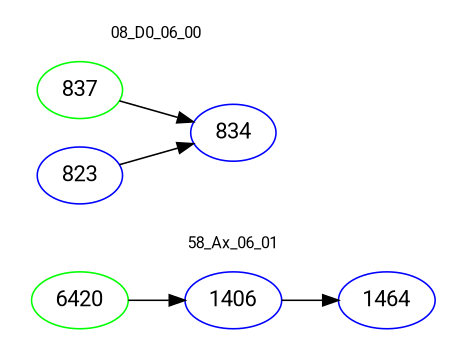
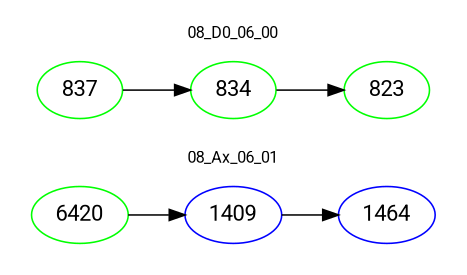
node "834": color blue -> green
edge "823" -> "834": reversed
node "823": color blue -> green
cluster "58_Ax_06_01": label "58_Ax_06_01" -> "08_Ax_06_01"
node "1406": label "1406" -> "1409"
